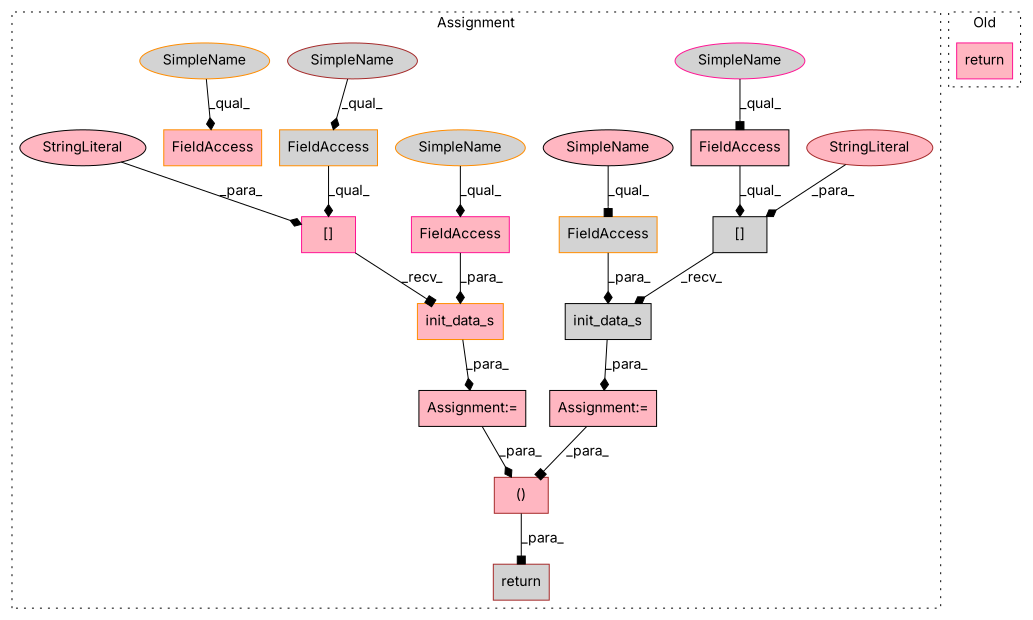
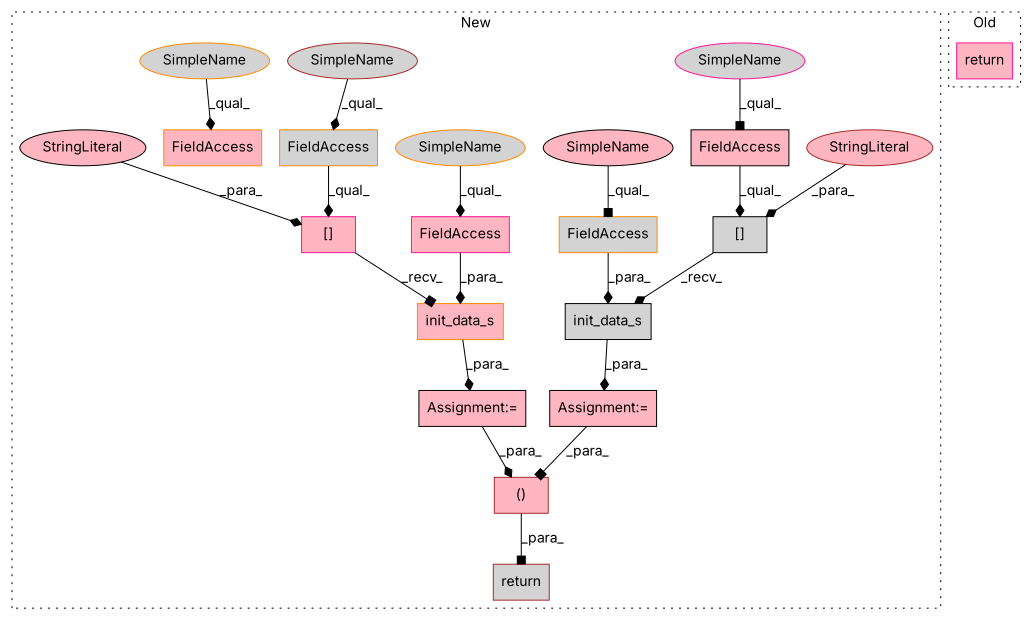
cluster "Assignment": label "Assignment" -> "New"
